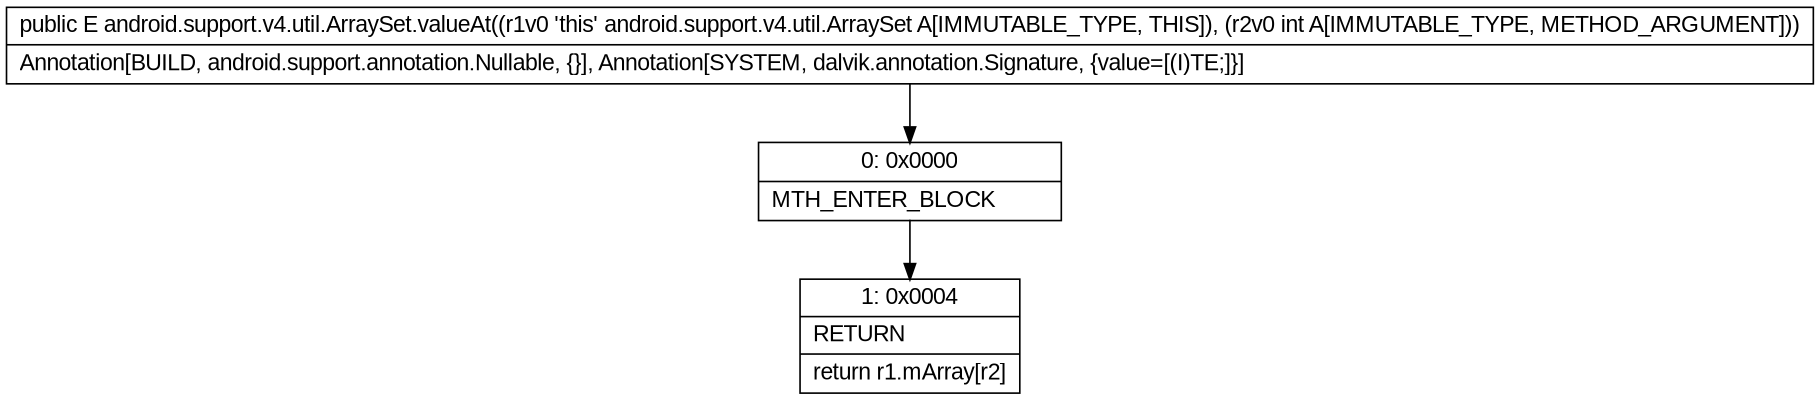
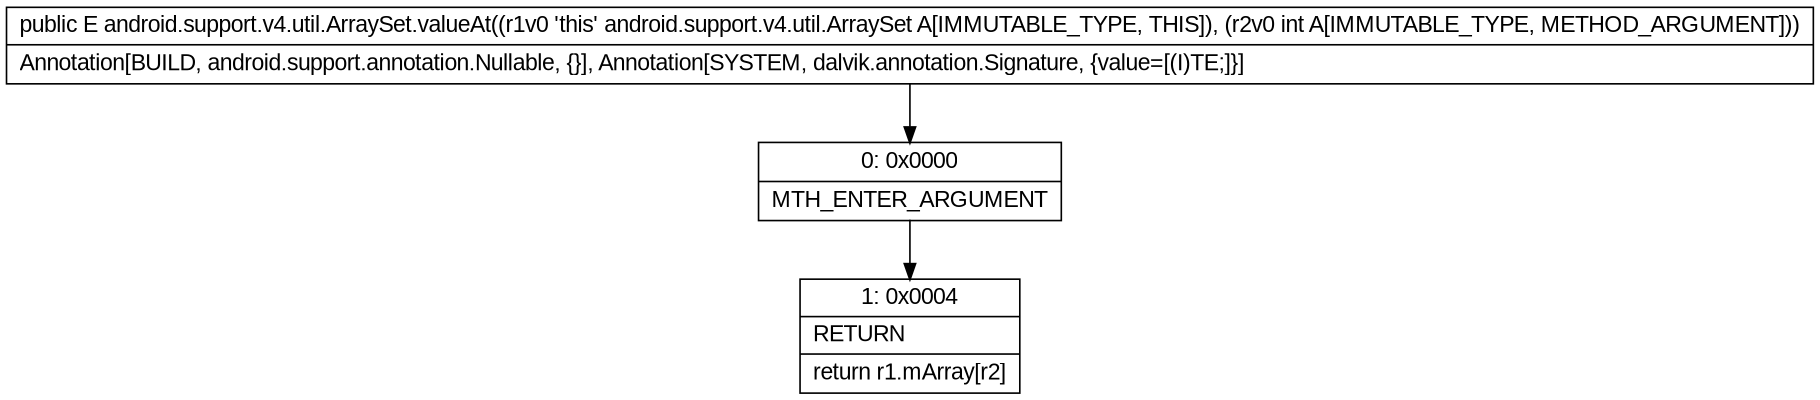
node "0: 0x0000": text "MTH_ENTER_BLOCK" -> "MTH_ENTER_ARGUMENT"
